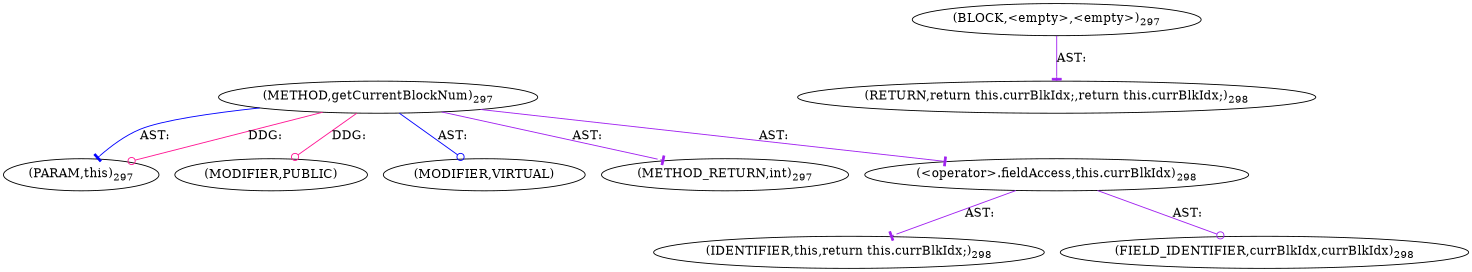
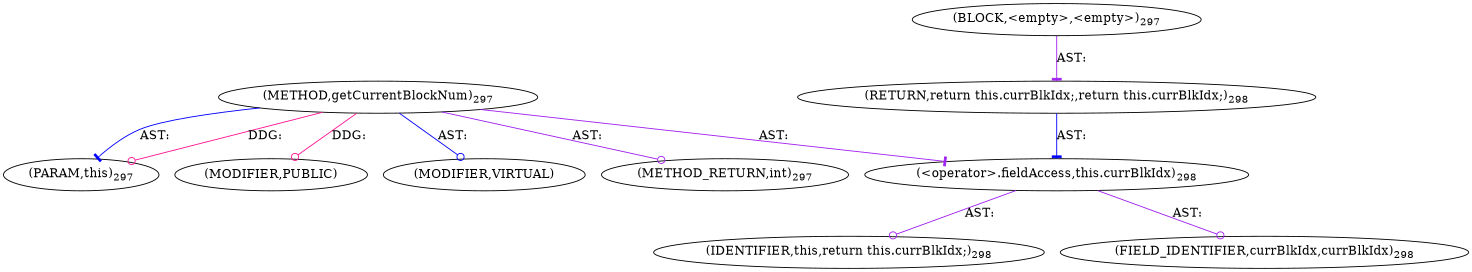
edge "(RETURN,return this.currBlkIdx;,return this.currBlkIdx;)" -> "(<operator>.fieldAccess,this.currBlkIdx)": added, label "AST:"
edge "(METHOD,getCurrentBlockNum)" -> "(METHOD_RETURN,int)": arrowhead tee -> odot
edge "(<operator>.fieldAccess,this.currBlkIdx)" -> "(IDENTIFIER,this,return this.currBlkIdx;)": arrowhead tee -> odot
